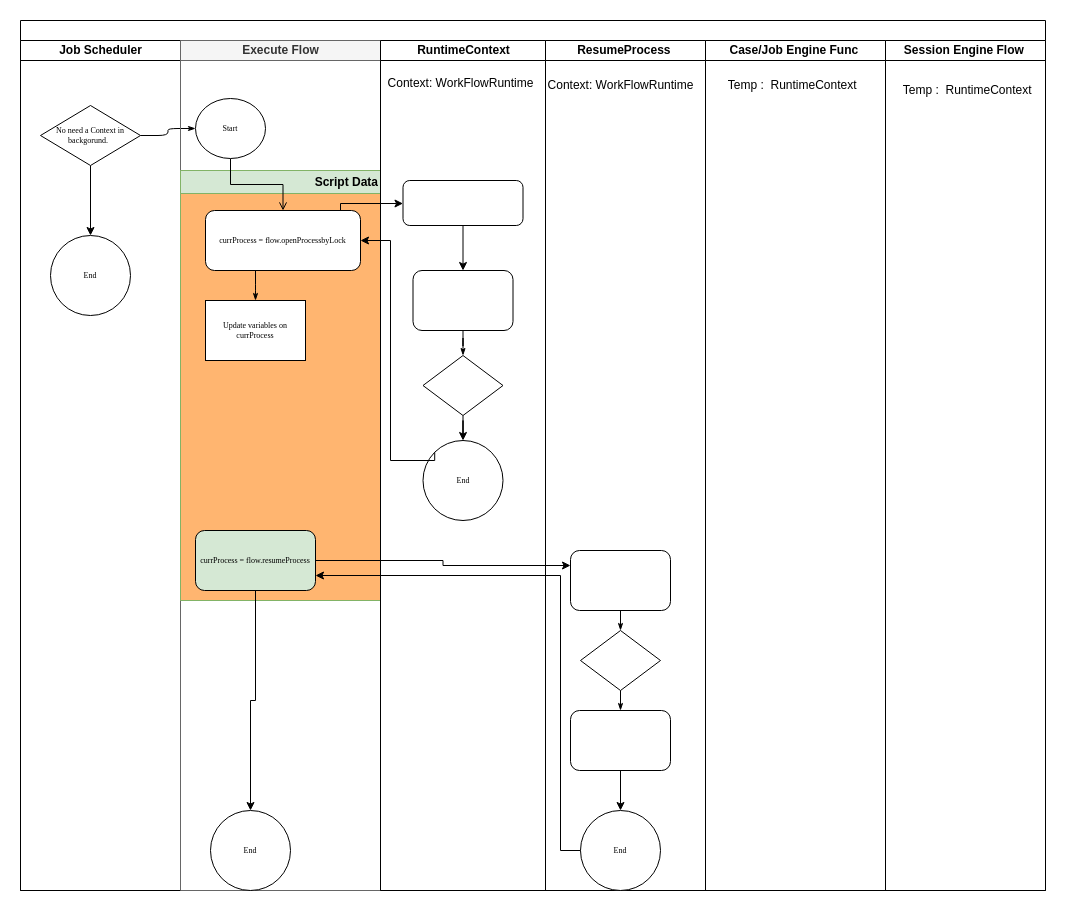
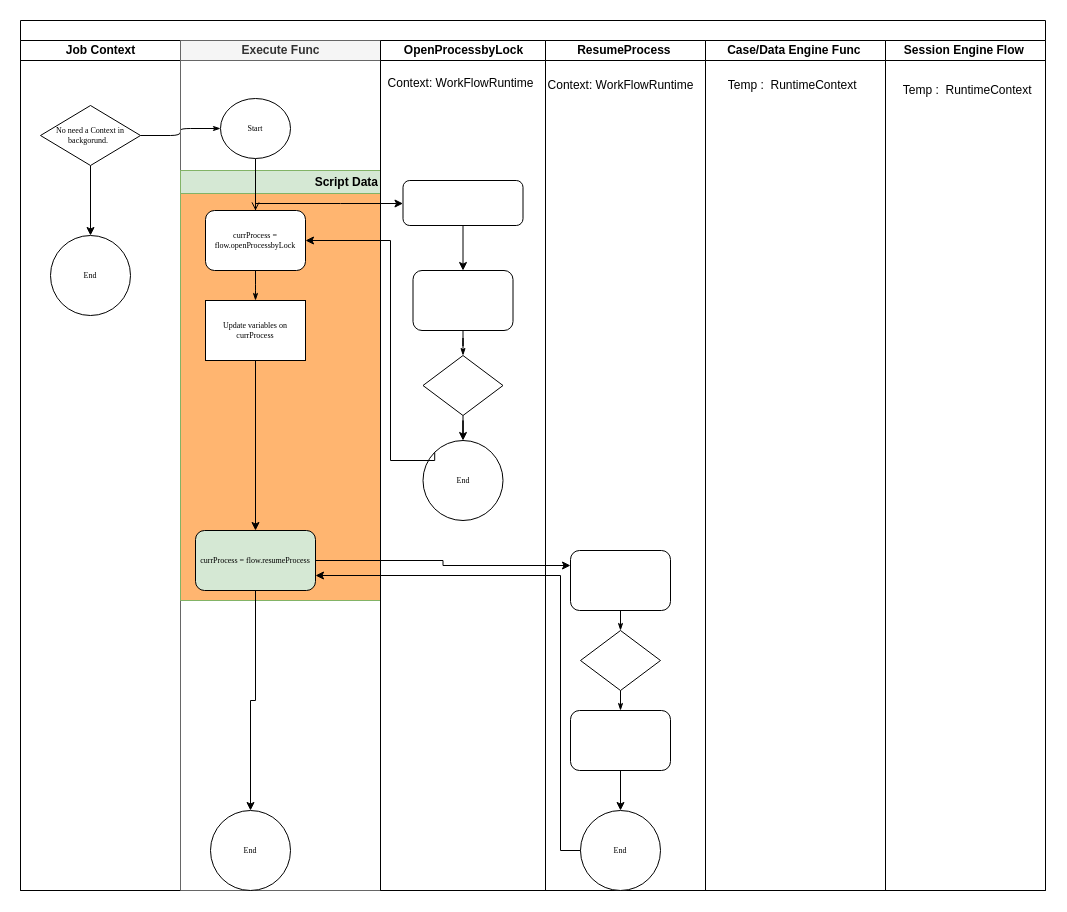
node "Job Scheduler": label "Job Scheduler" -> "Job Context"
node "Execute Flow": label "Execute Flow" -> "Execute Func"
node "RuntimeContext": label "RuntimeContext" -> "OpenProcessbyLock"
node "Case/Job Engine Func": label "Case/Job Engine Func" -> "Case/Data Engine Func"
node "Start": moved (231, 129) -> (256, 129)
node "currProcess = flow.openProcessbyLock": size 155x60 -> 100x60
edge "Update variables on currProcess" -> "currProcess = flow.resumeProcess": added
